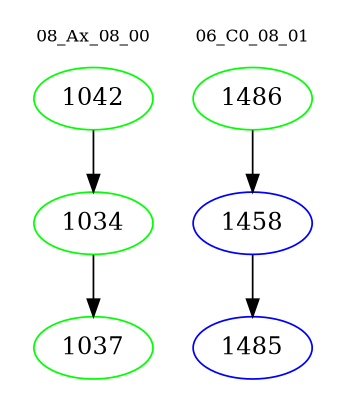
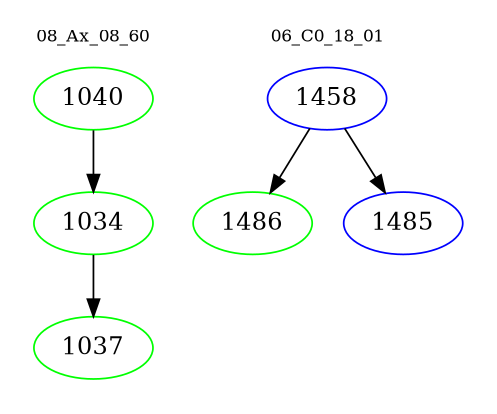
cluster "08_Ax_08_00": label "08_Ax_08_00" -> "08_Ax_08_60"
cluster "06_C0_08_01": label "06_C0_08_01" -> "06_C0_18_01"
node "1042": label "1042" -> "1040"
edge "1486" -> "1458": reversed
